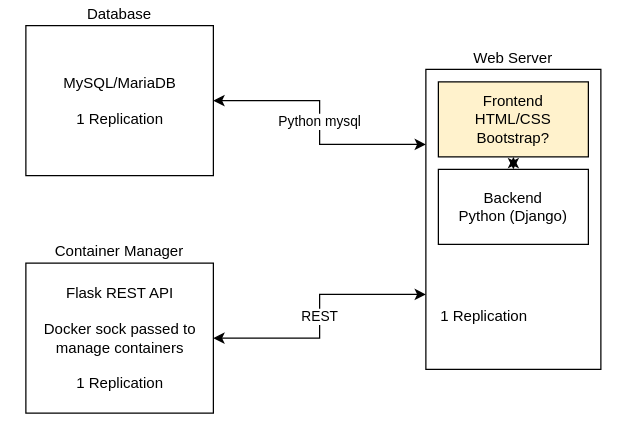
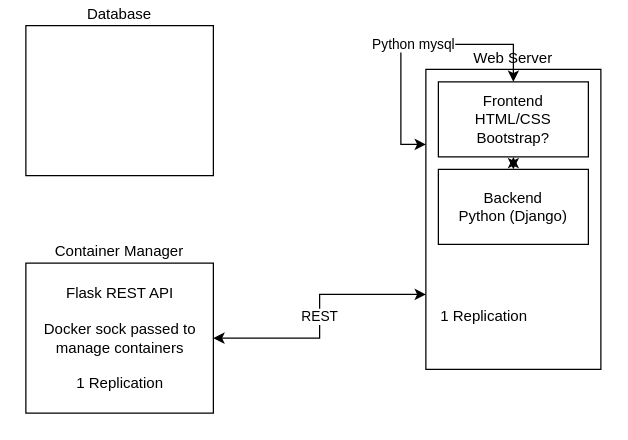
node "MySQL/MariaDB 1 Replication": removed
edge "Database" -- "Web Server": now "Frontend HTML/CSS Bootstrap?" -- "Web Server"
node "Frontend HTML/CSS Bootstrap?": fillcolor #fff2cc -> #ffffff
